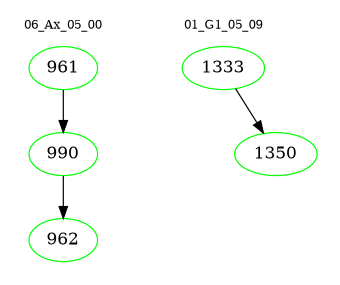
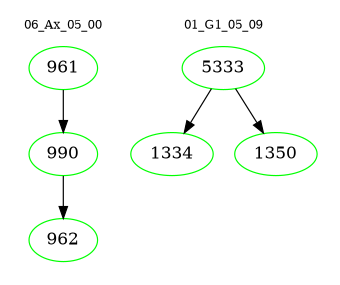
node "1333": label "1333" -> "5333"
node "1334": added
